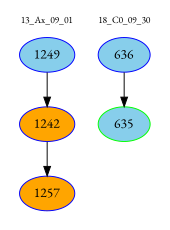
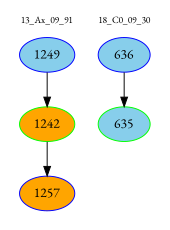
cluster "13_Ax_09_01": label "13_Ax_09_01" -> "13_Ax_09_91"
node "1242": color blue -> green
